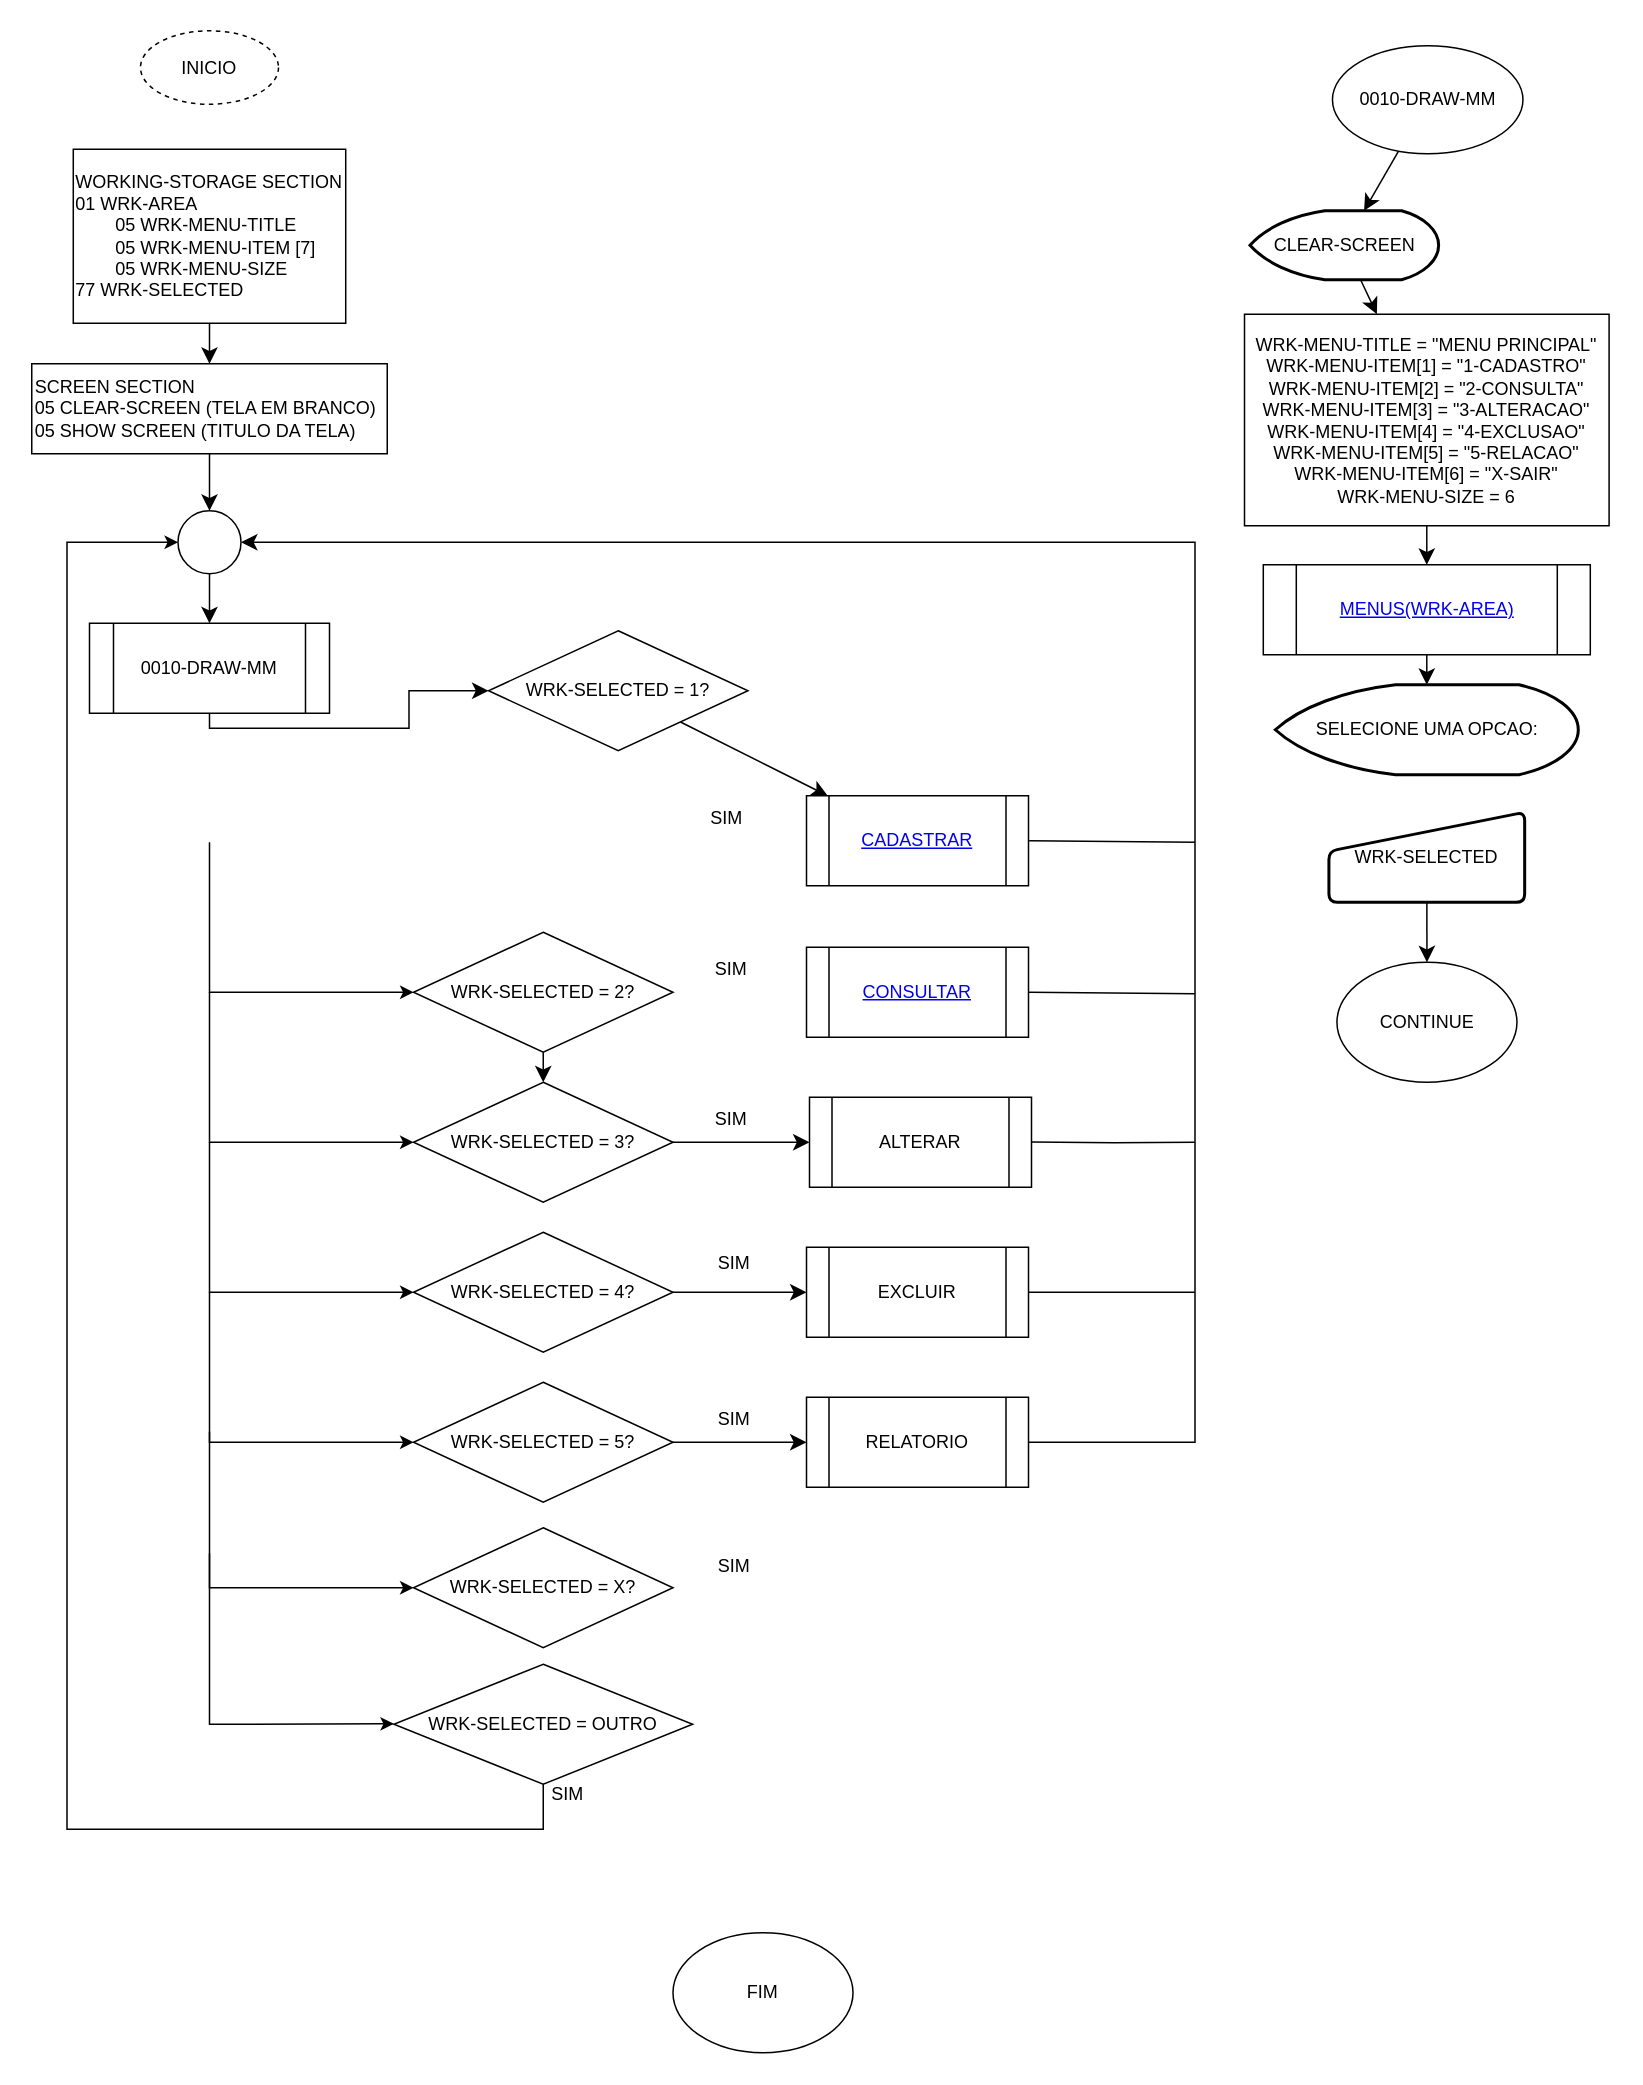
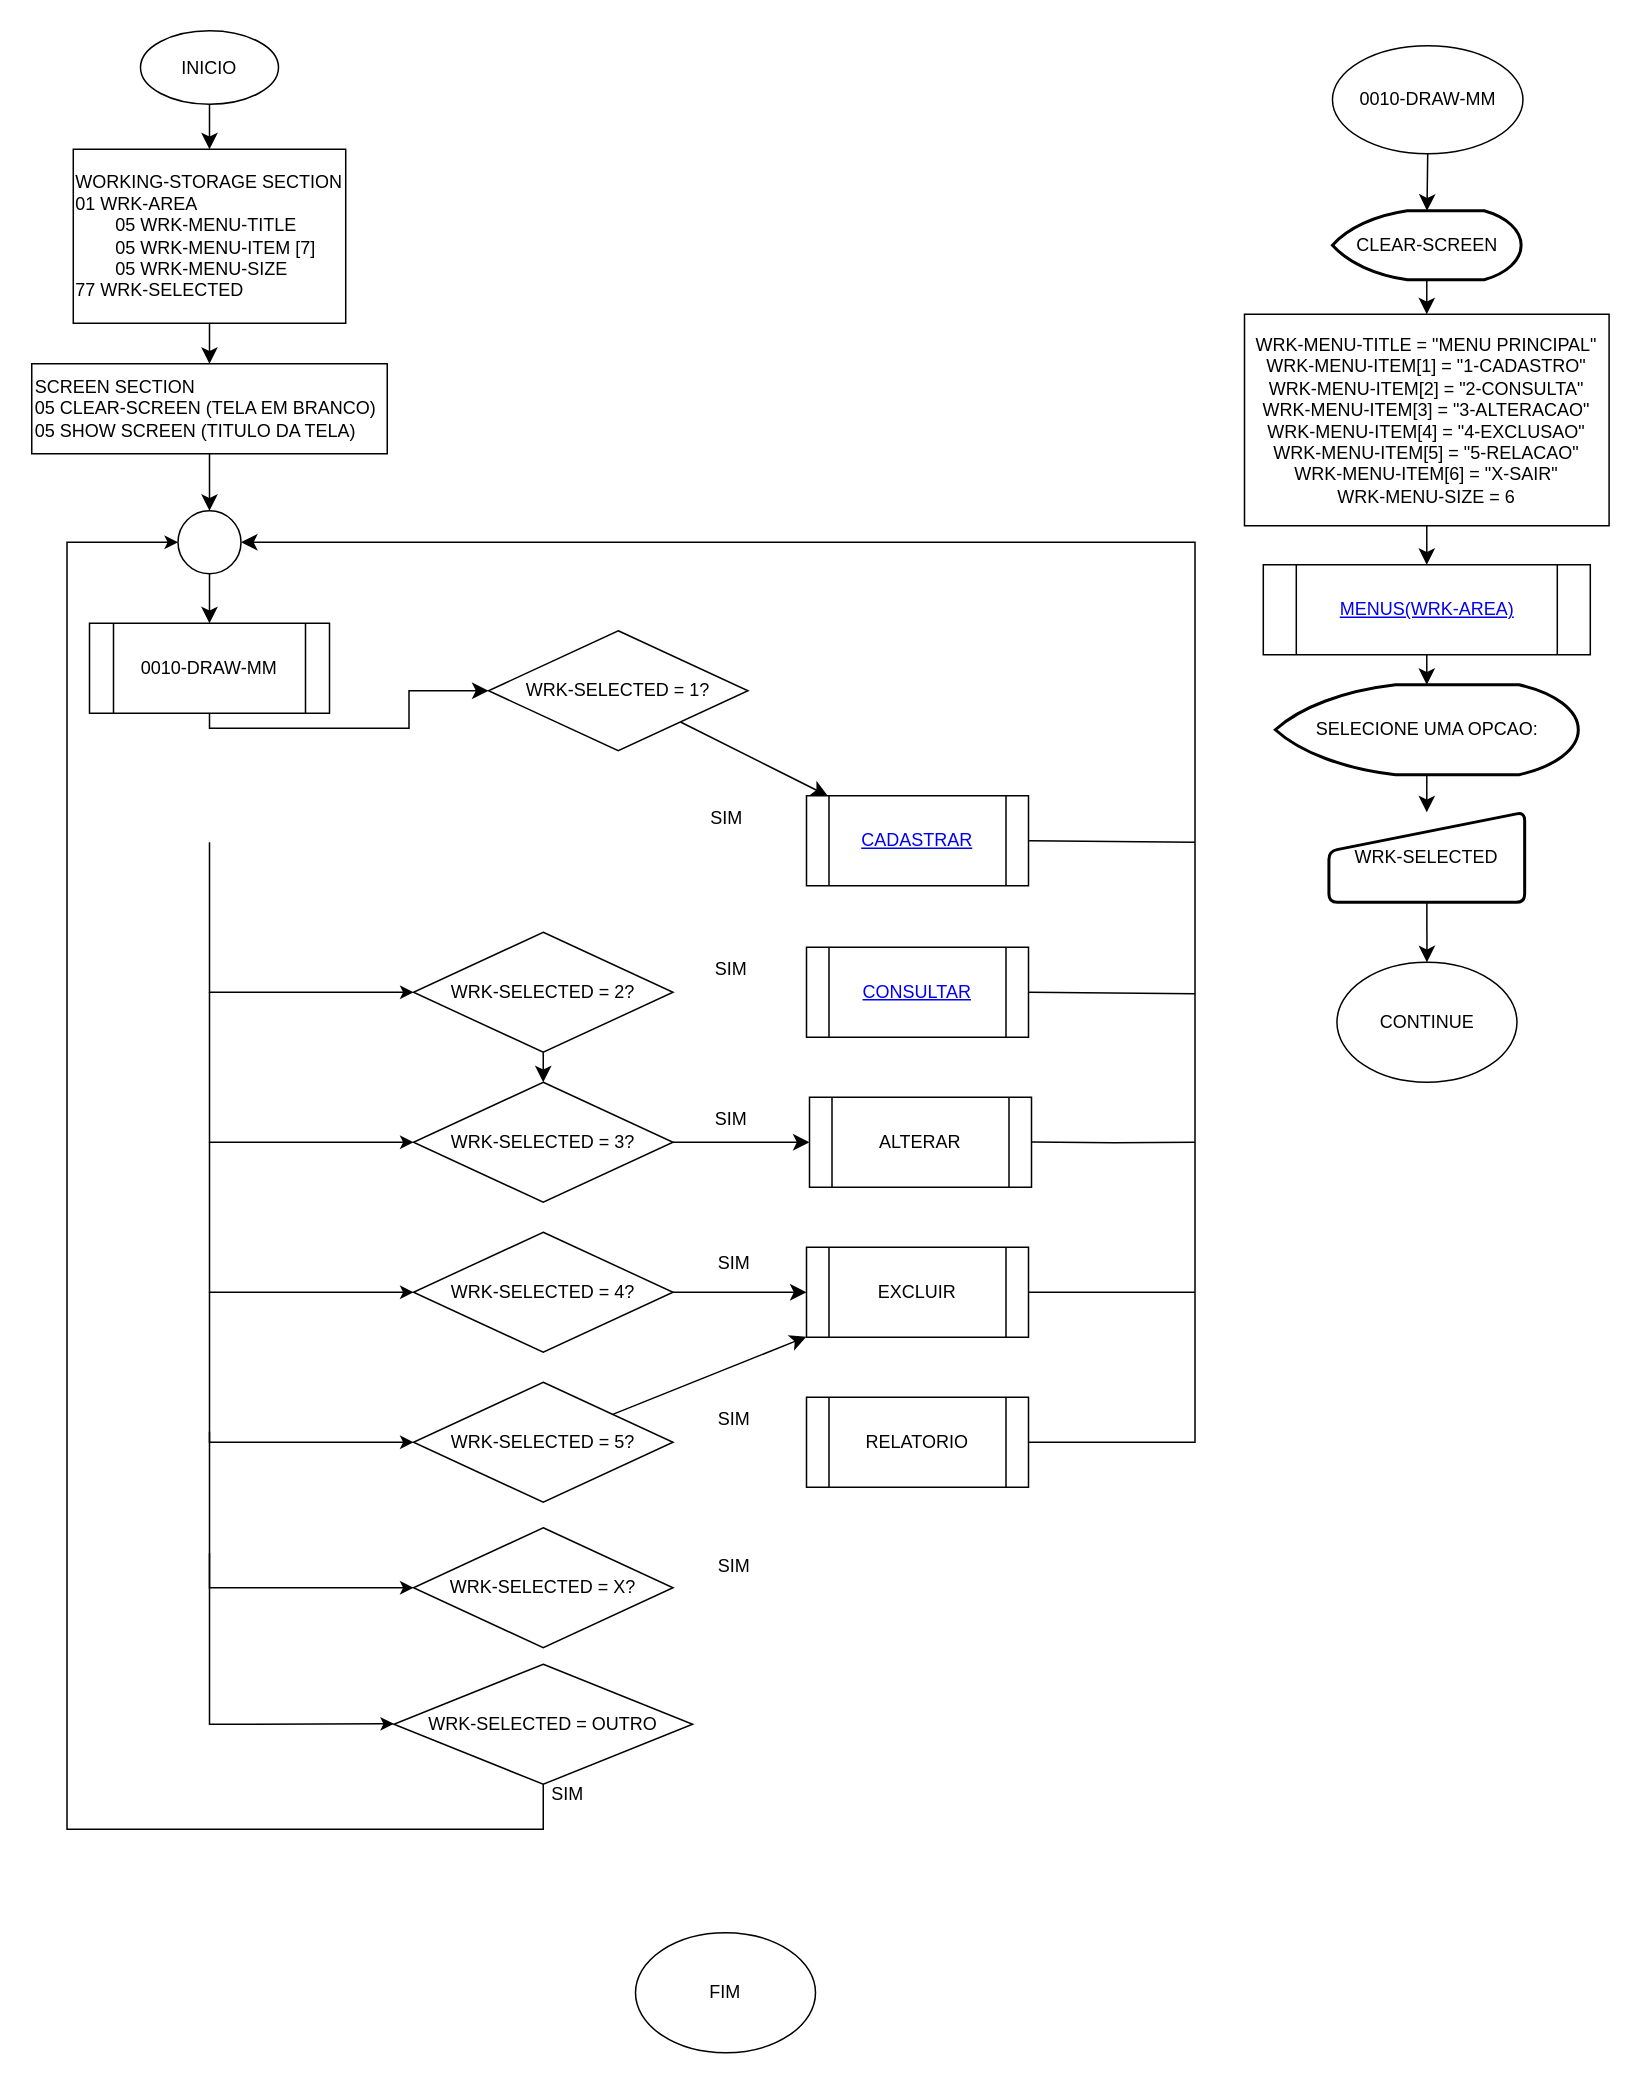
node "INICIO": style dashed -> solid
edge "INICIO" -> "WORKING-STORAGE SECTION 01 WRK-AREA 05 WRK-MENU-TITLE 05 WRK-MENU-ITEM [7] 05 WRK-MENU-SIZE 77 WRK-SELECTED": added
node "CLEAR-SCREEN": moved (1344, 245) -> (1427, 245)
edge "SELECIONE UMA OPCAO:" -> "WRK-SELECTED": added
edge "WRK-SELECTED = 5?" -> "RELATORIO": now "WRK-SELECTED = 5?" -> "EXCLUIR"
node "FIM": moved (763, 1993) -> (725, 1993)
